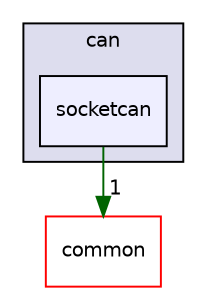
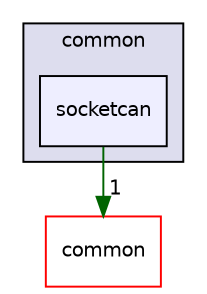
cluster "can": label "can" -> "common"
